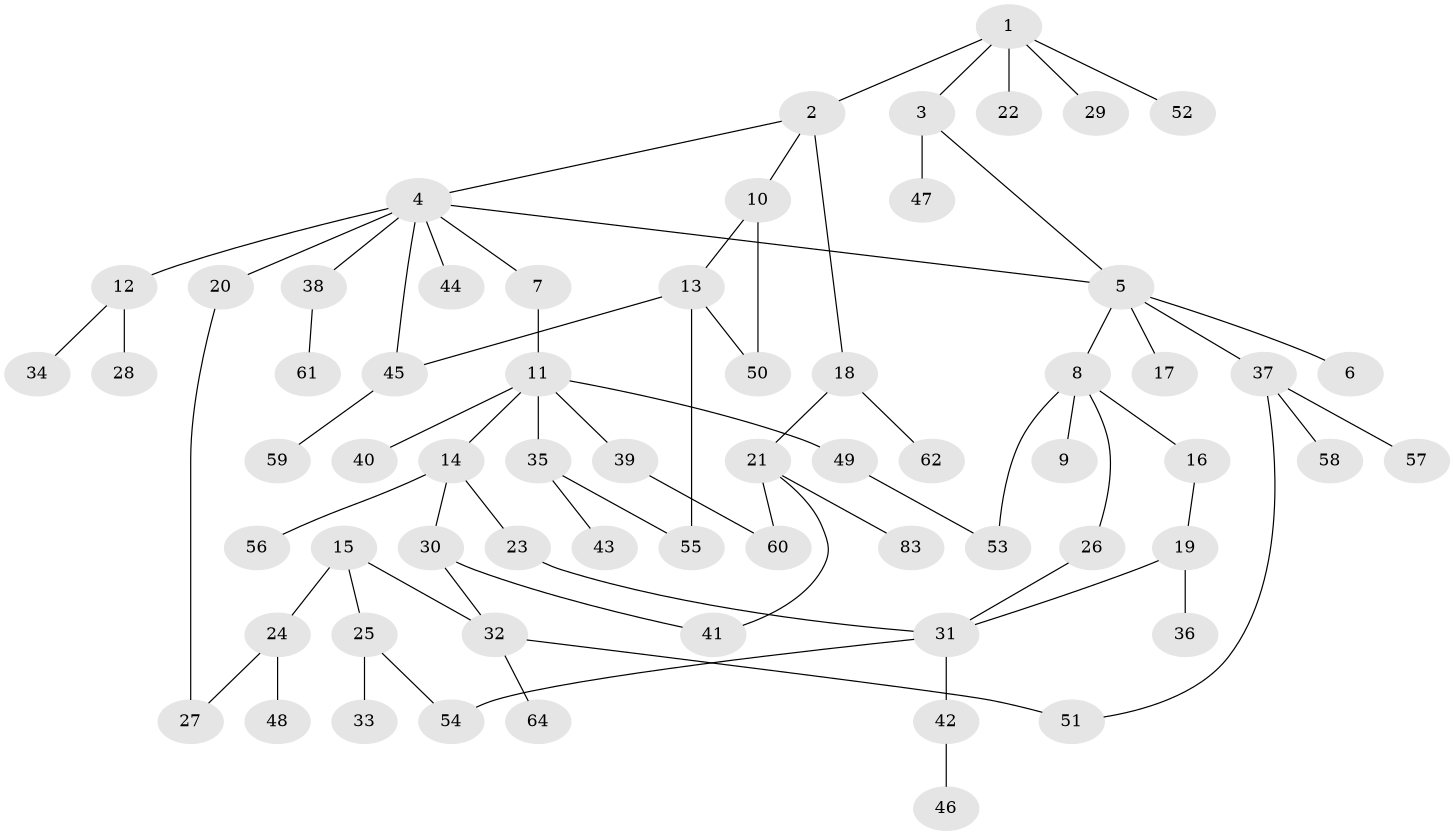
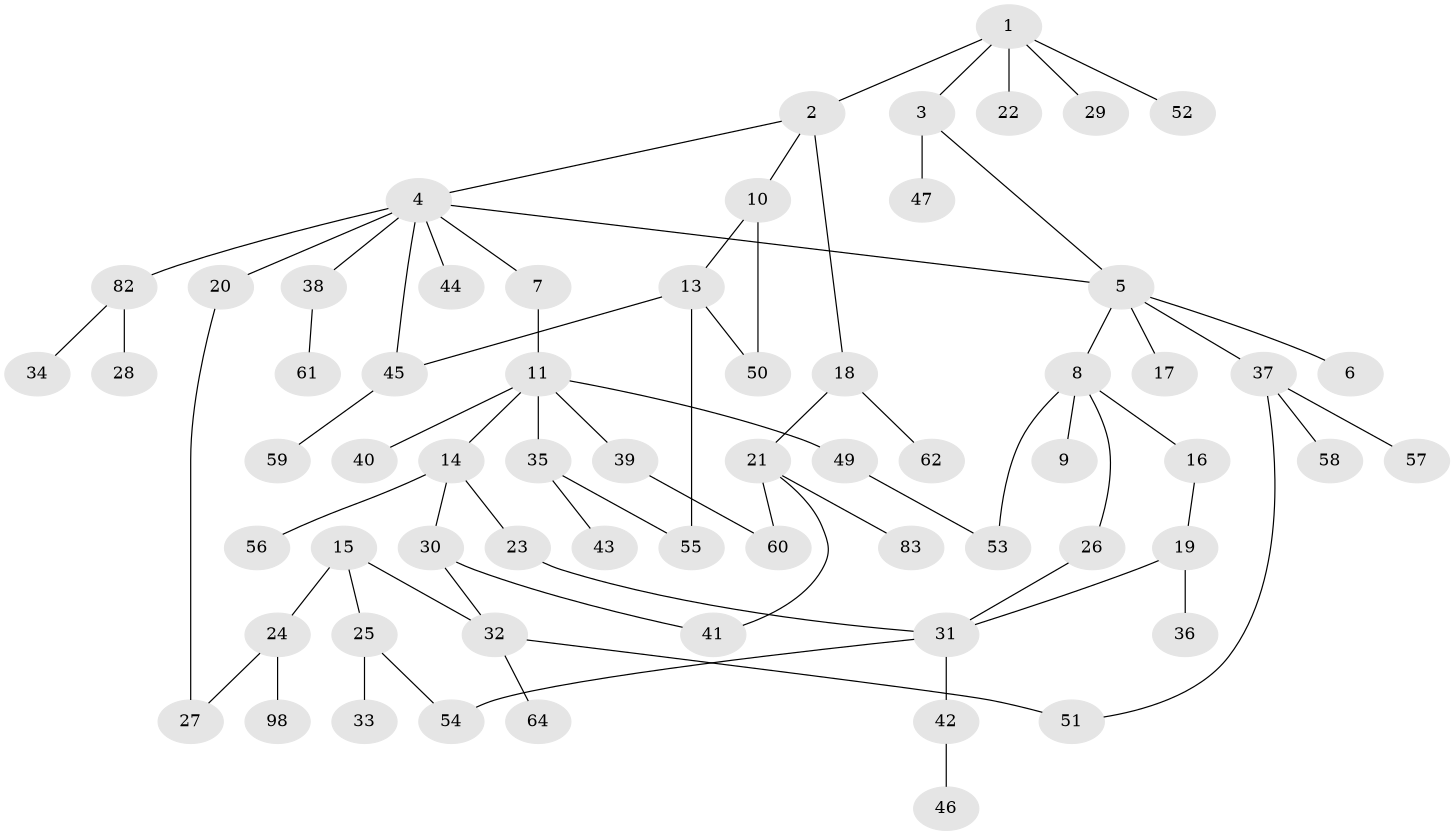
node "12": label "12" -> "82"
node "48": label "48" -> "98"
